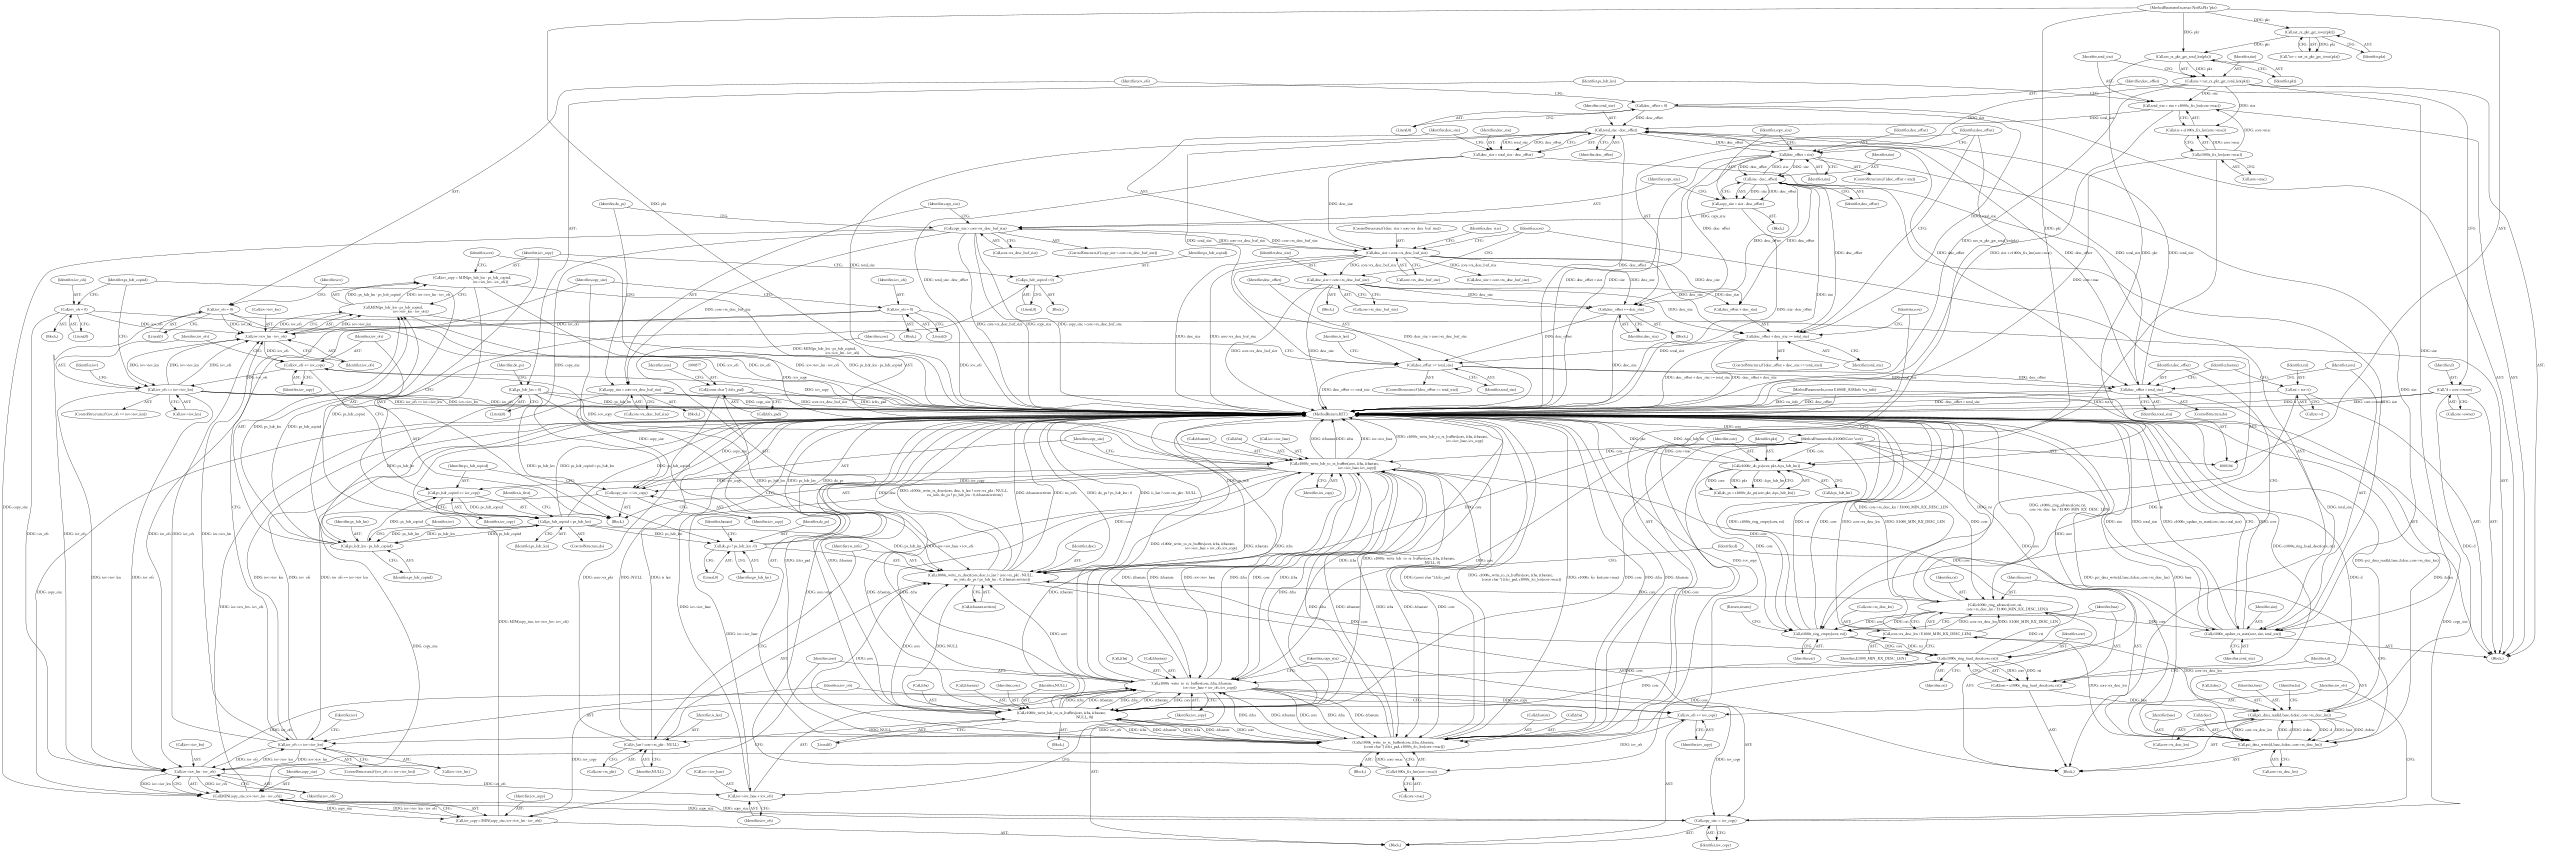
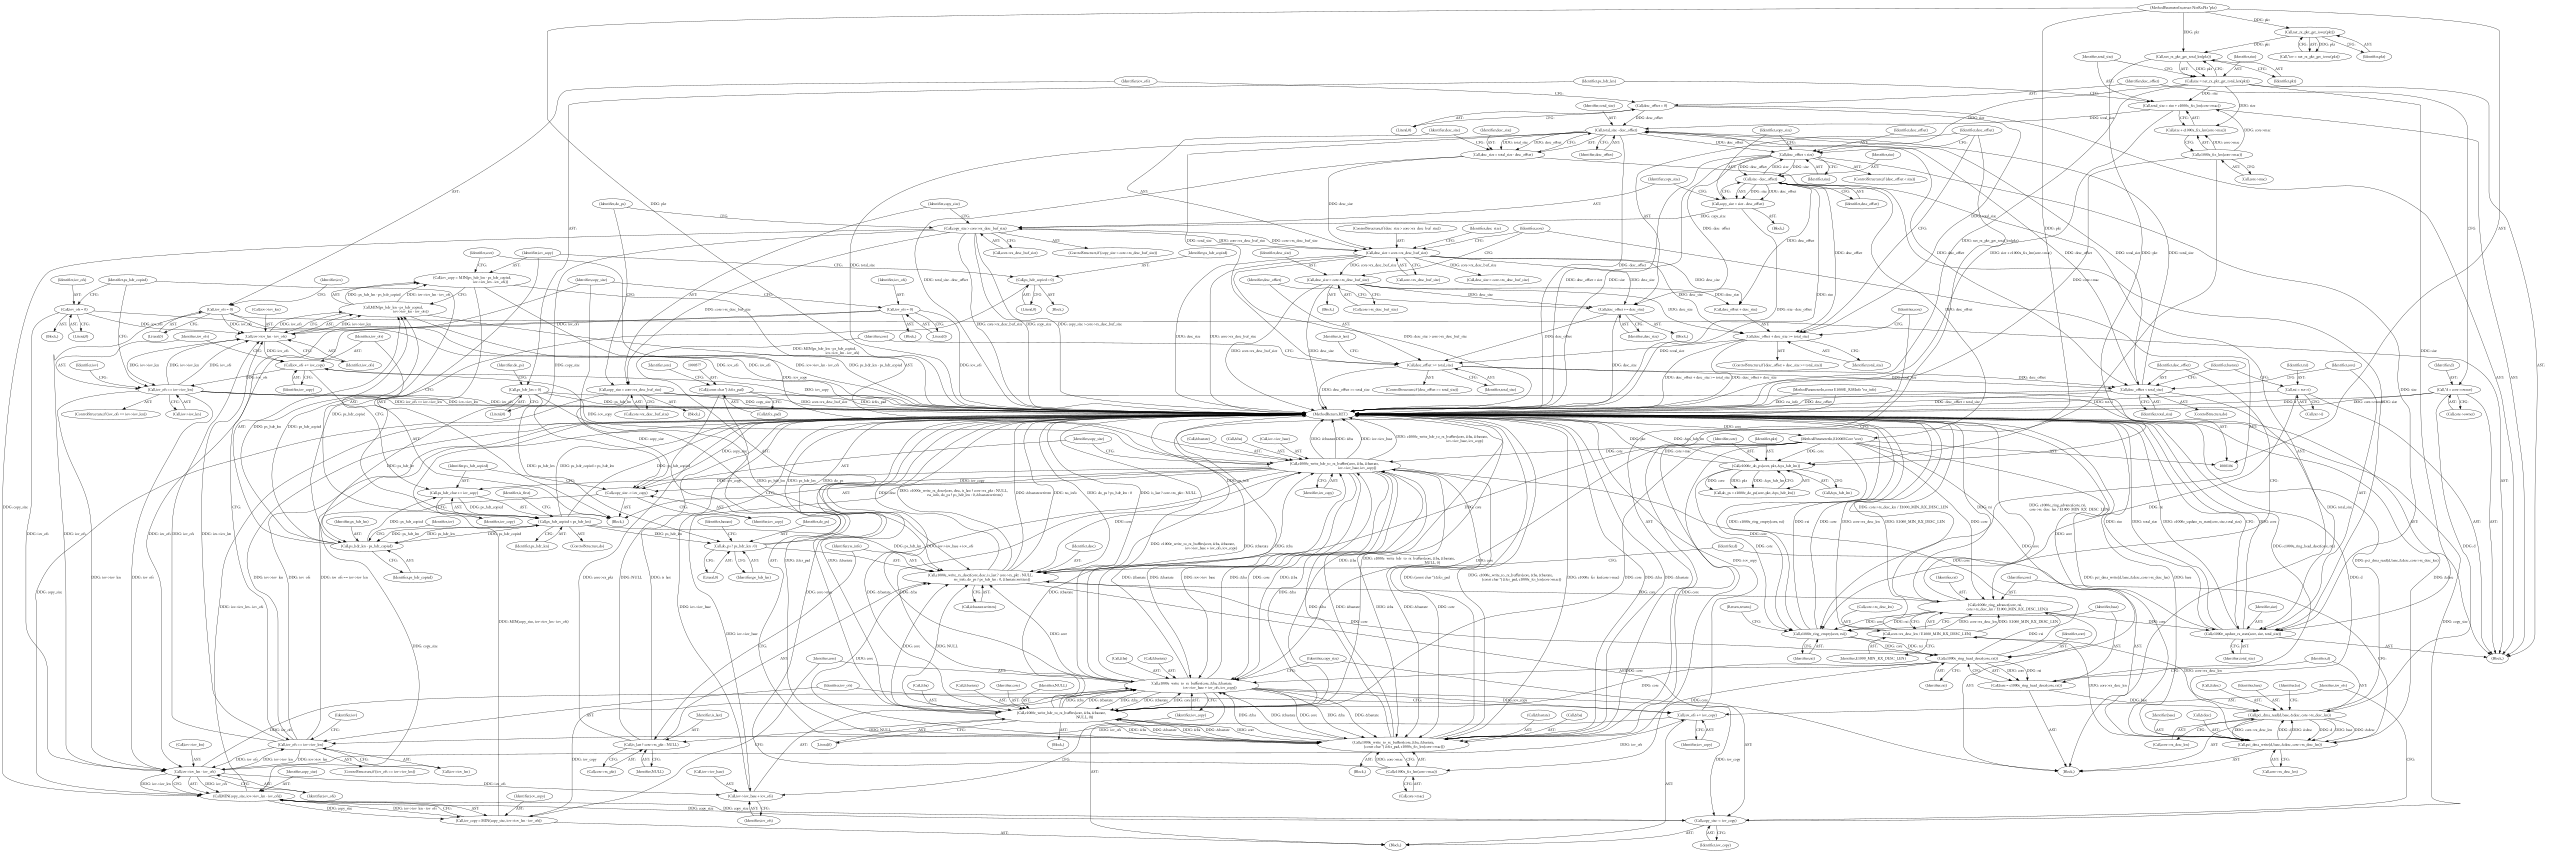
edge "(Call,size = net_rx_pkt_get_total_len(pkt))" -> "(Call,net_rx_pkt_get_total_len(pkt))": added, label "CFG:"
edge "(Call,size - desc_offset)" -> "(Call,desc_offset += desc_size)": now "(Call,size - desc_offset)" -> "(MethodParameterIn,E1000ECore *core)"
node "(Call,ps_hdr_copied += iov_copy)": label "(Call,ps_hdr_copied += iov_copy)" -> "(Call,ps_hdr_char += iov_copy)"
